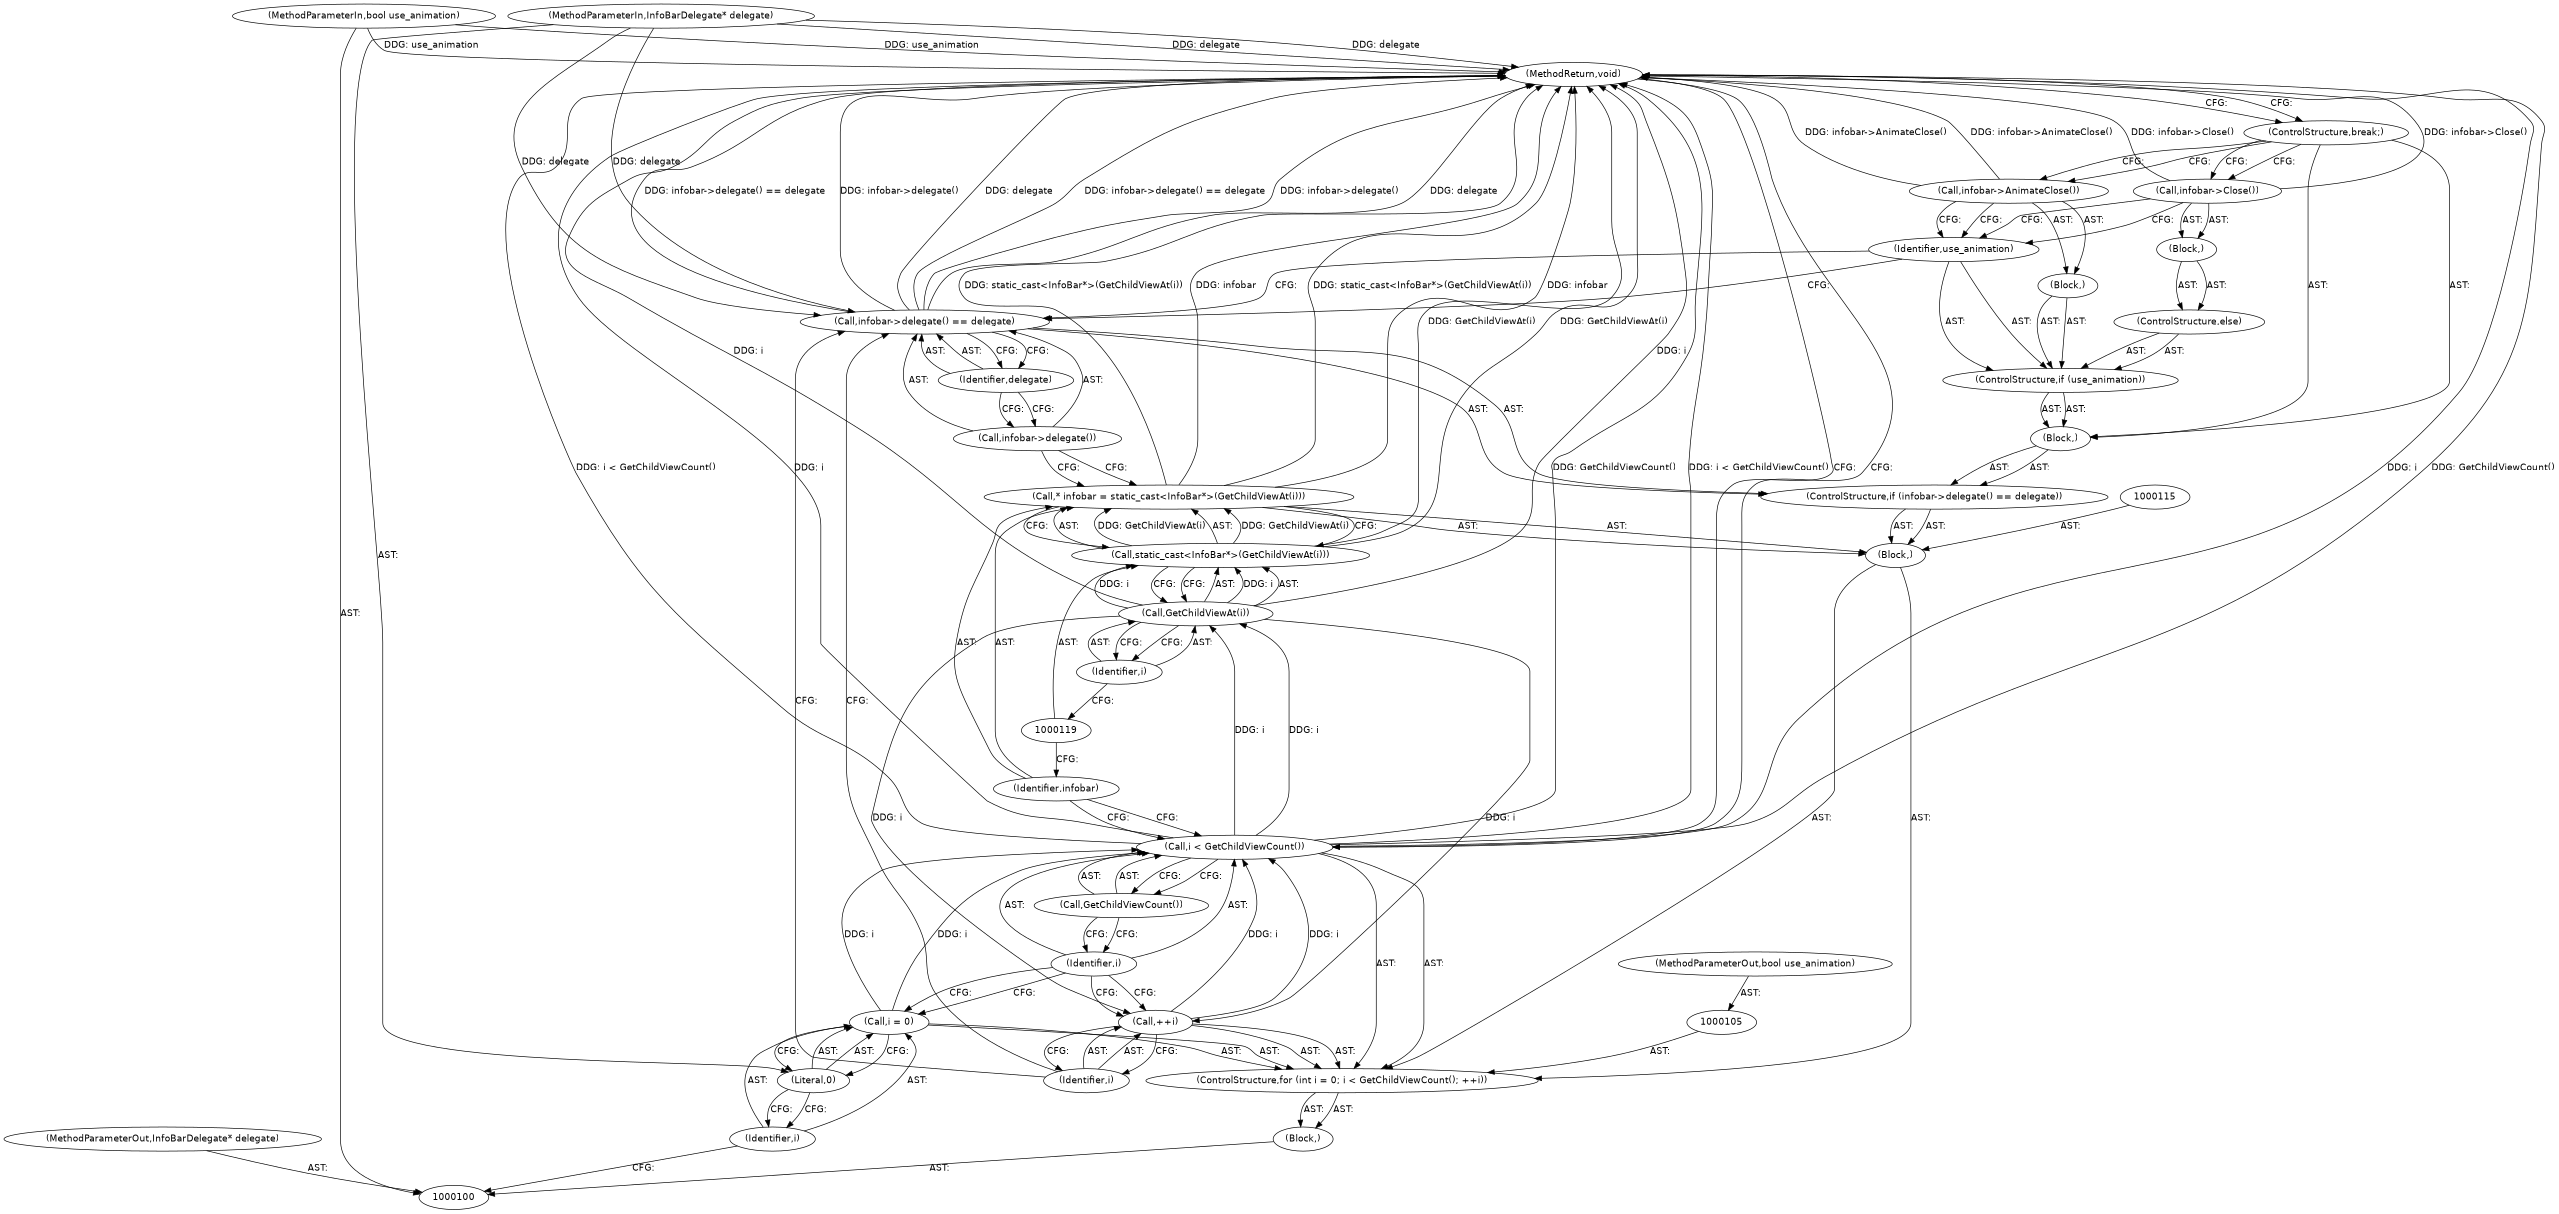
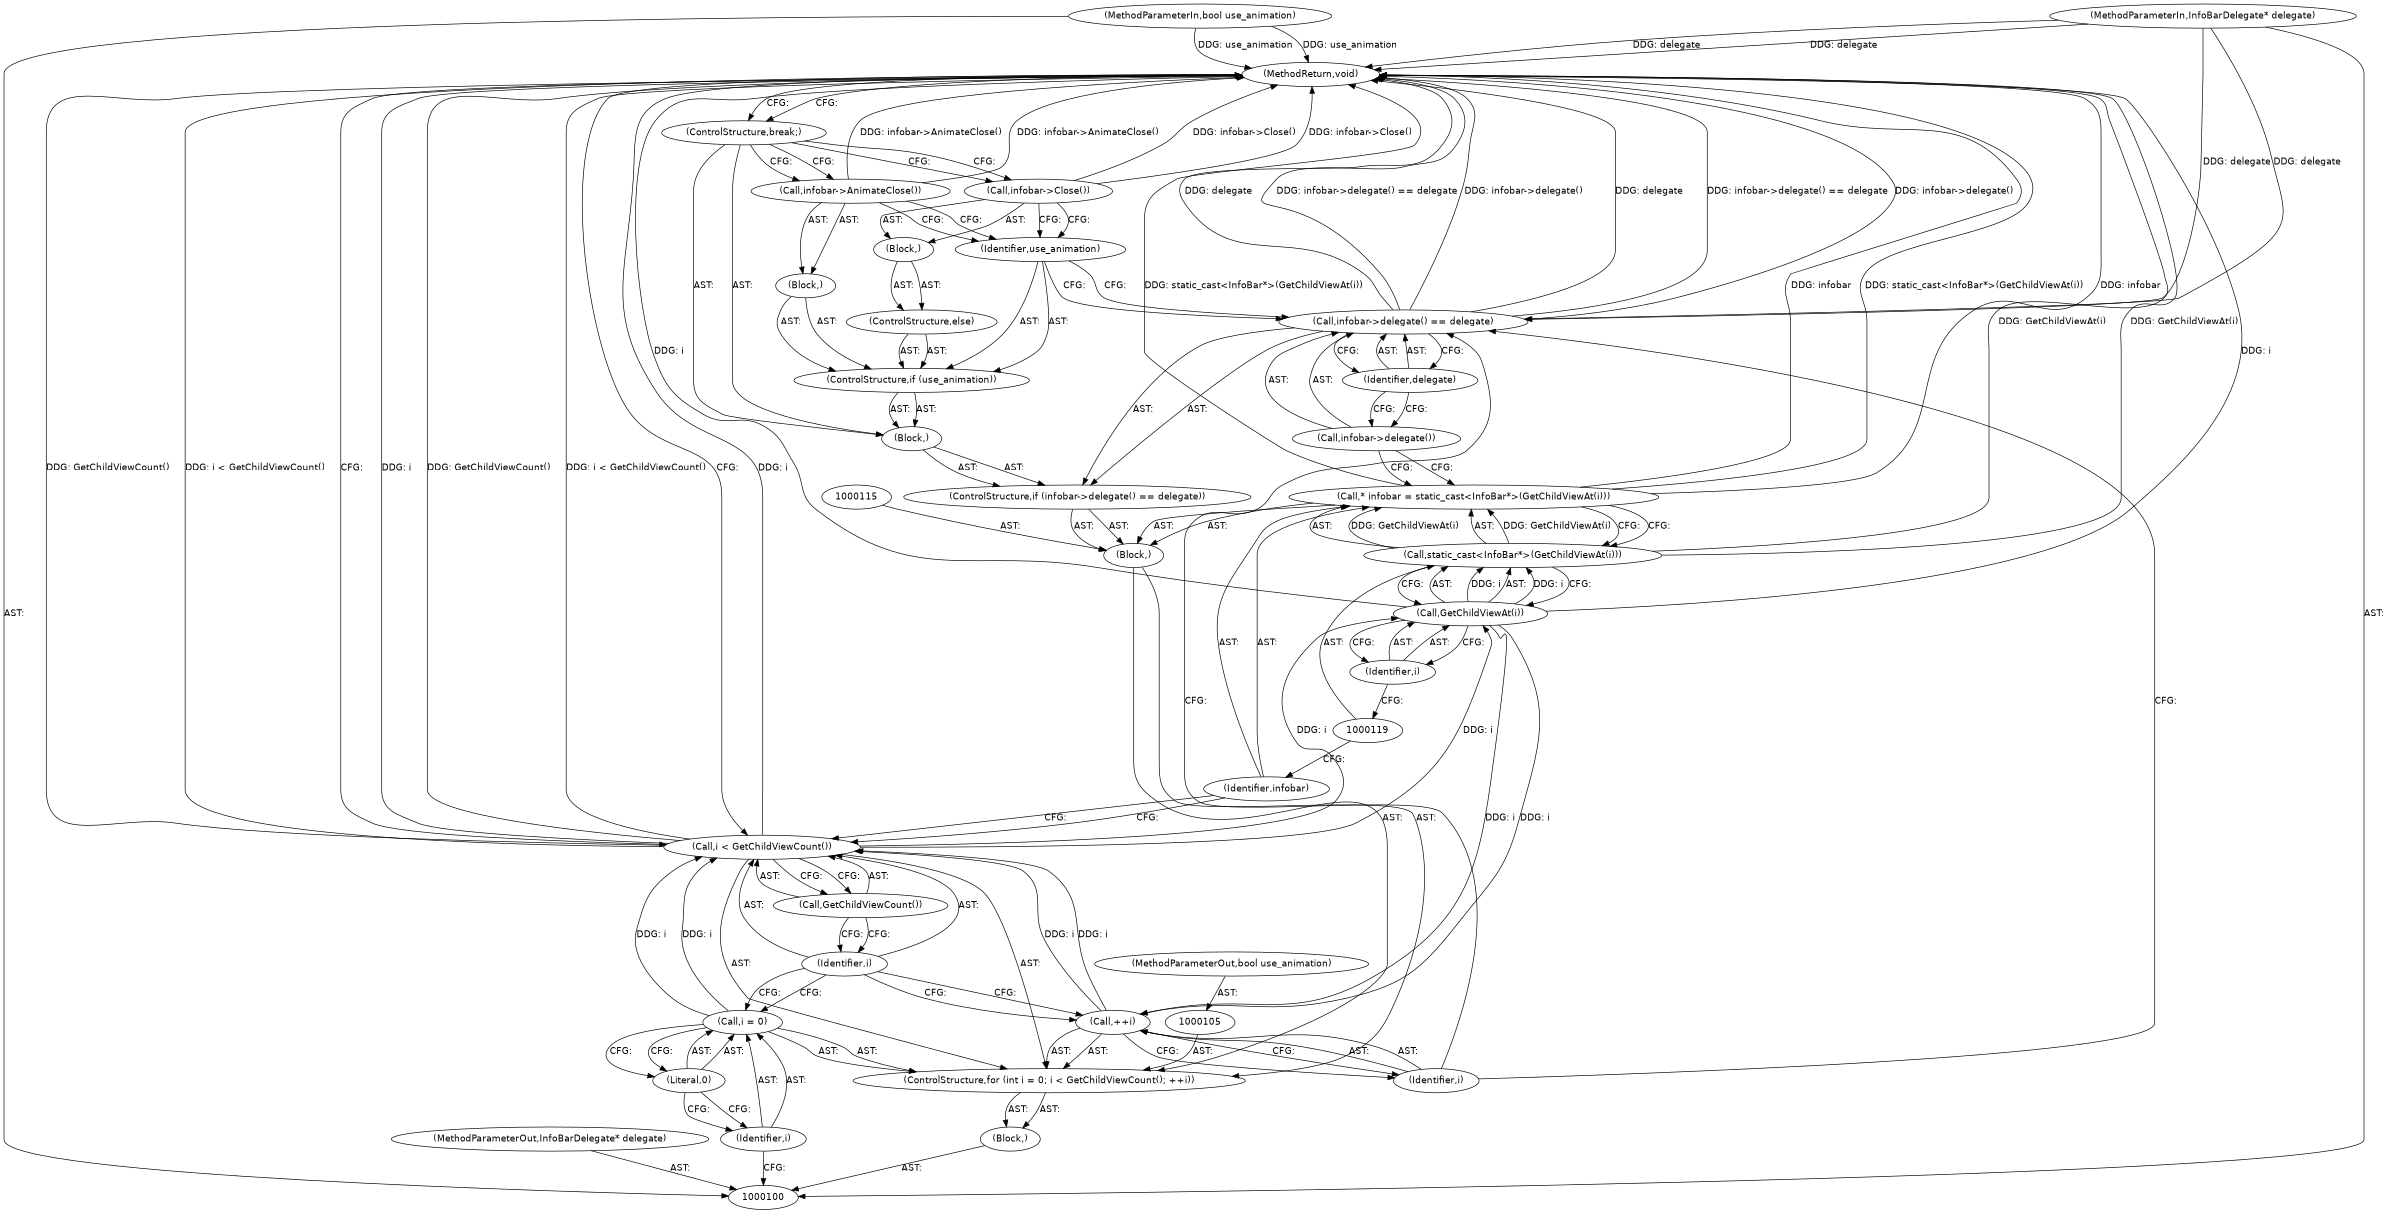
edge "(MethodParameterIn,InfoBarDelegate* delegate)" -> "(Literal,0)": now "(MethodParameterIn,InfoBarDelegate* delegate)" -> "1000100"
